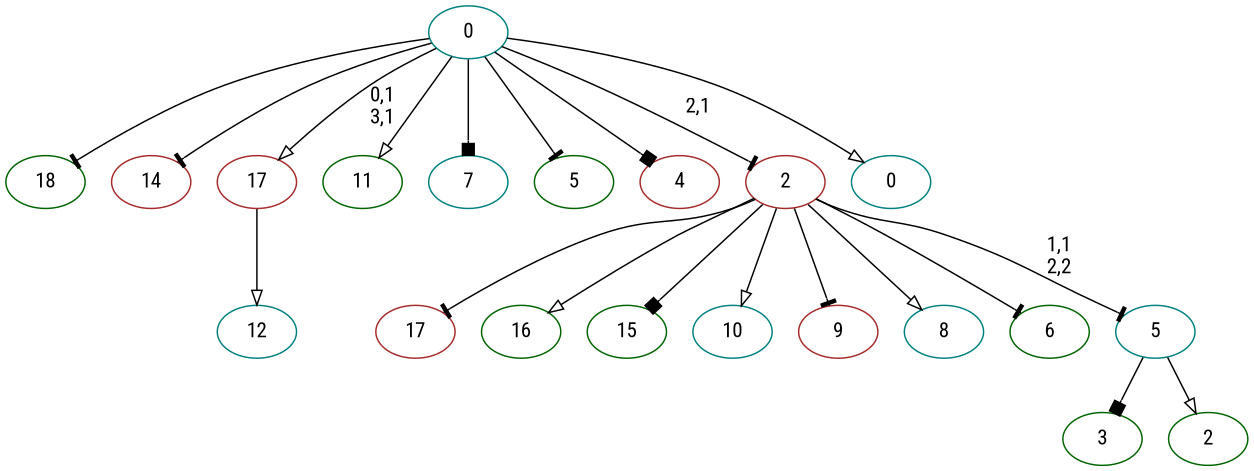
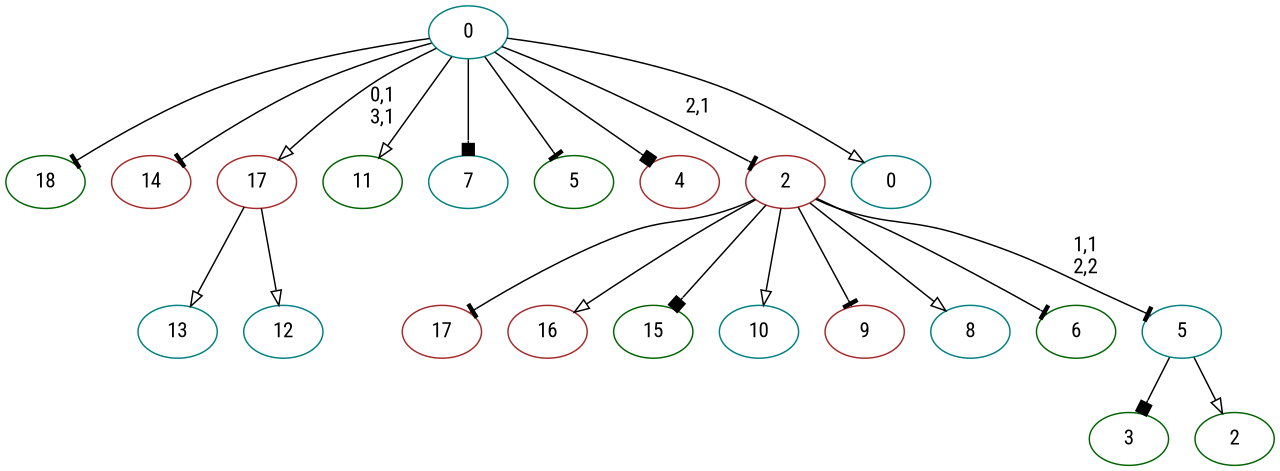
node "13": added
node "16": color darkgreen -> brown
